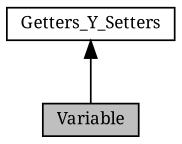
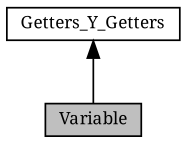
node "Getters_Y_Setters": label "Getters_Y_Setters" -> "Getters_Y_Getters"
